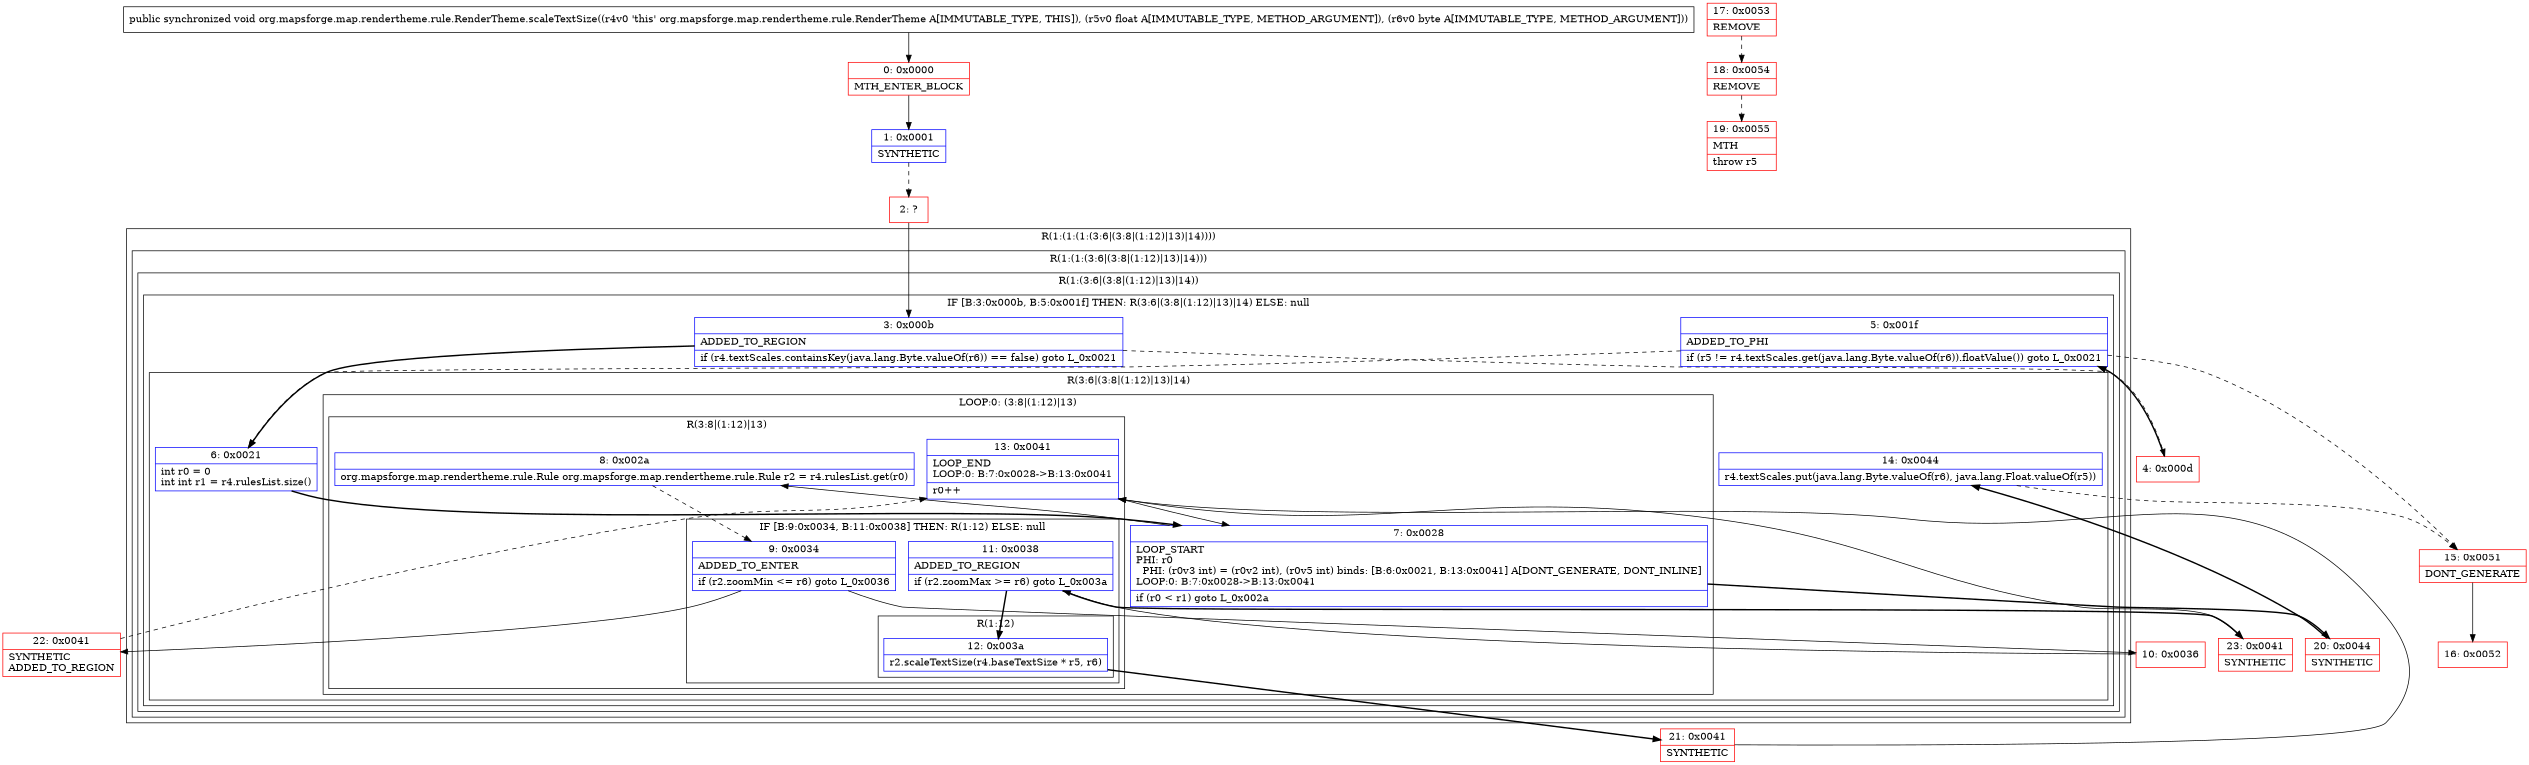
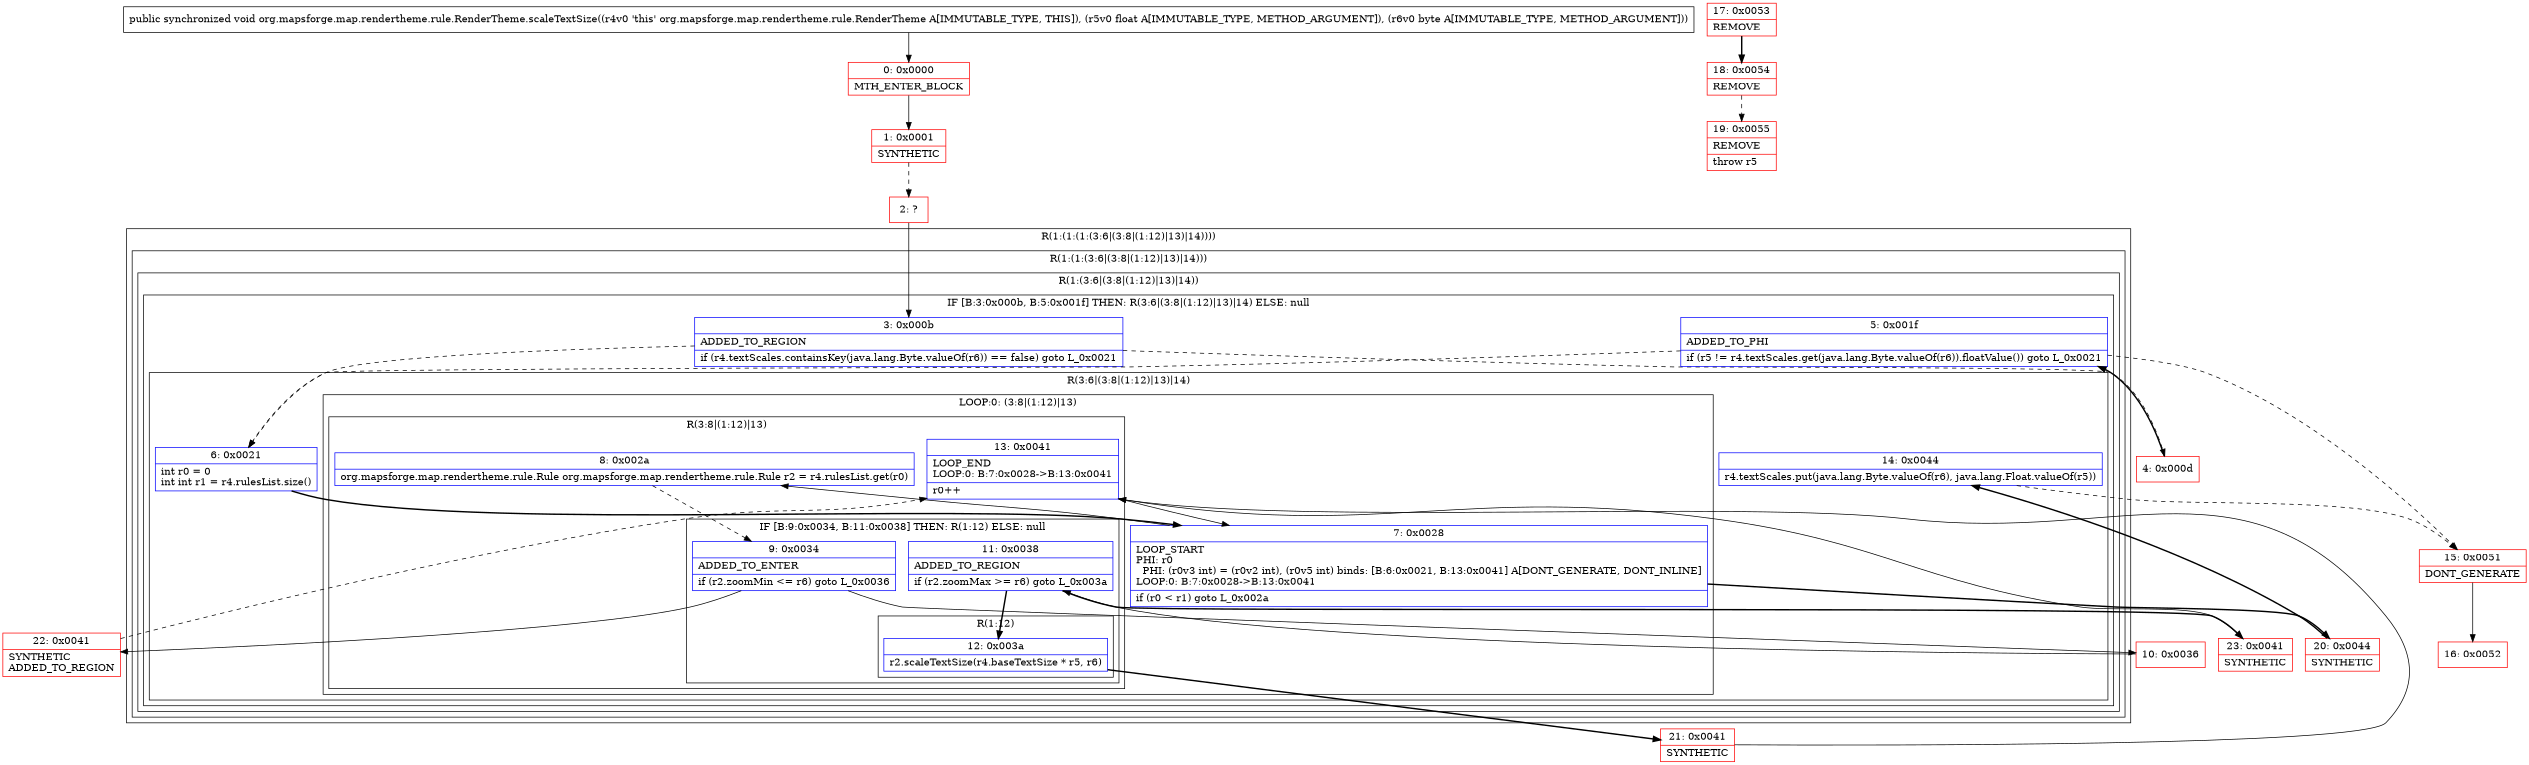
edge "17: 0x0053" -> "18: 0x0054": style dashed -> bold
node "1: 0x0001": color blue -> red
node "19: 0x0055": text "MTH" -> "REMOVE"
edge "3: 0x000b" -> "6: 0x0021": style bold -> dashed
